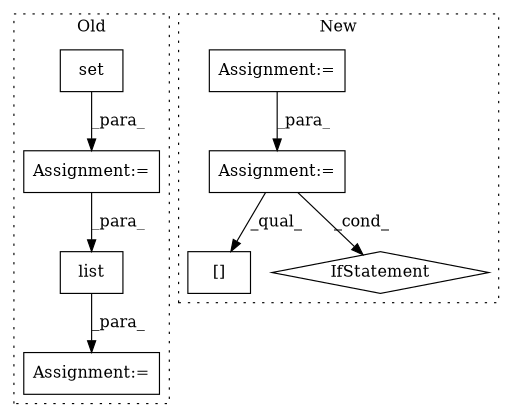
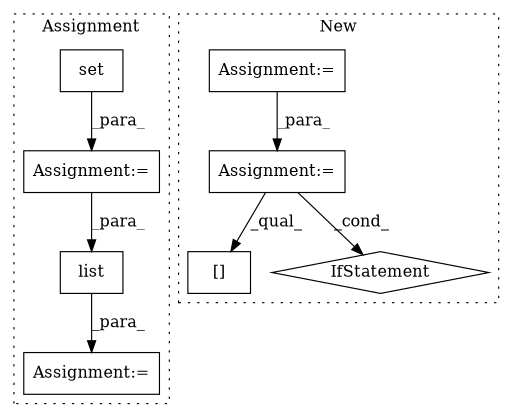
cluster "Old": label "Old" -> "Assignment"
